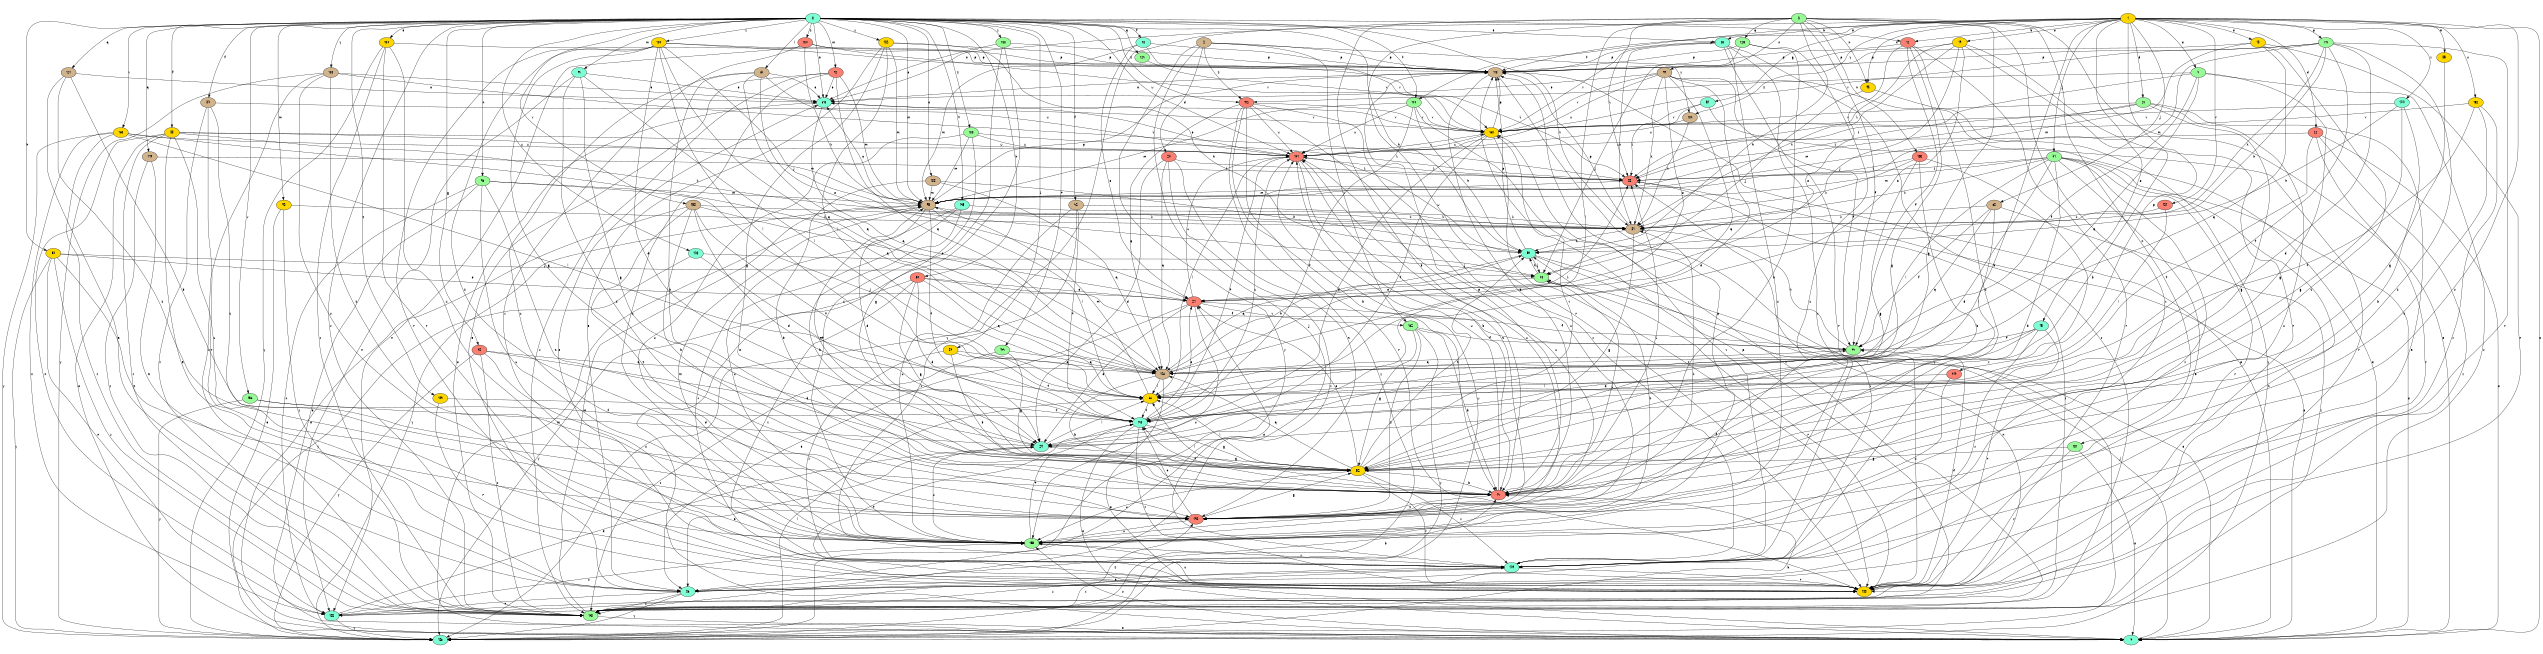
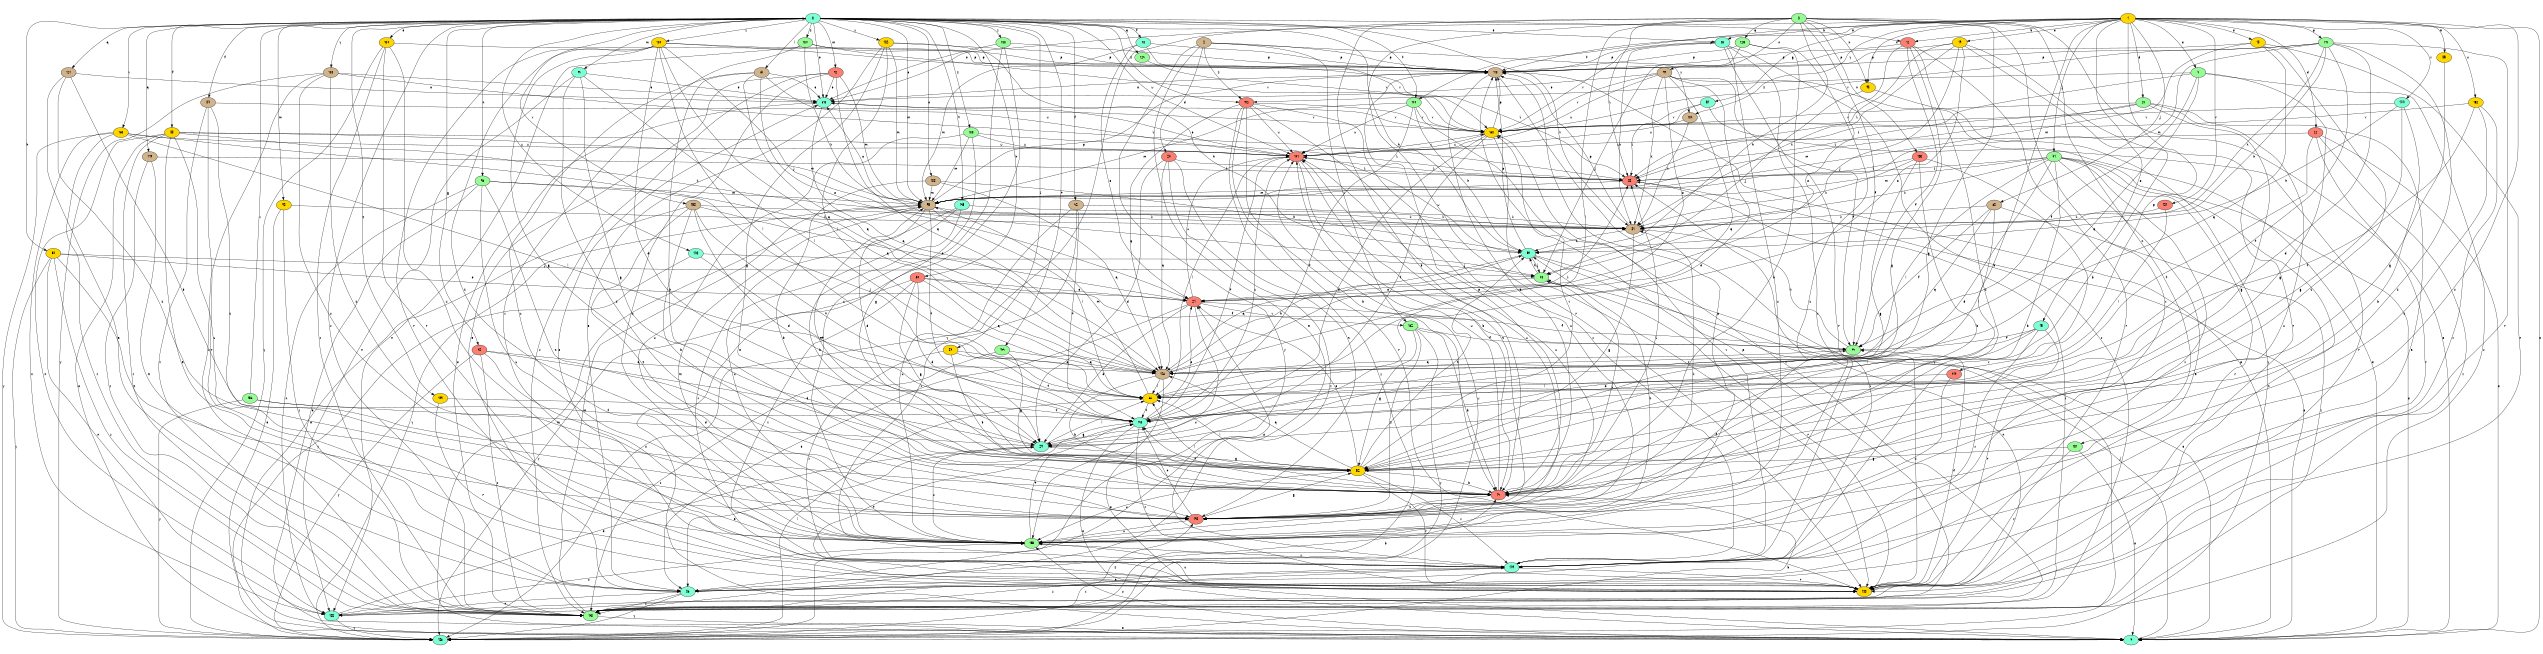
node "187": fillcolor salmon -> palegreen
edge "0" -> "156": reversed
edge "2" -> "36": label "j" -> "e"
edge "148" -> "52": now "148" -> "29"
